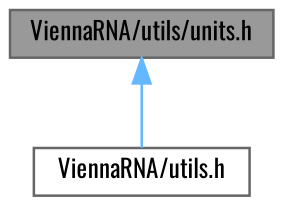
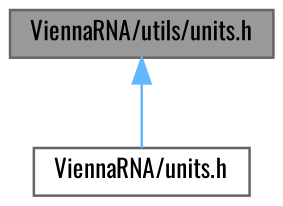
node "ViennaRNA/utils.h": label "ViennaRNA/utils.h" -> "ViennaRNA/units.h"
